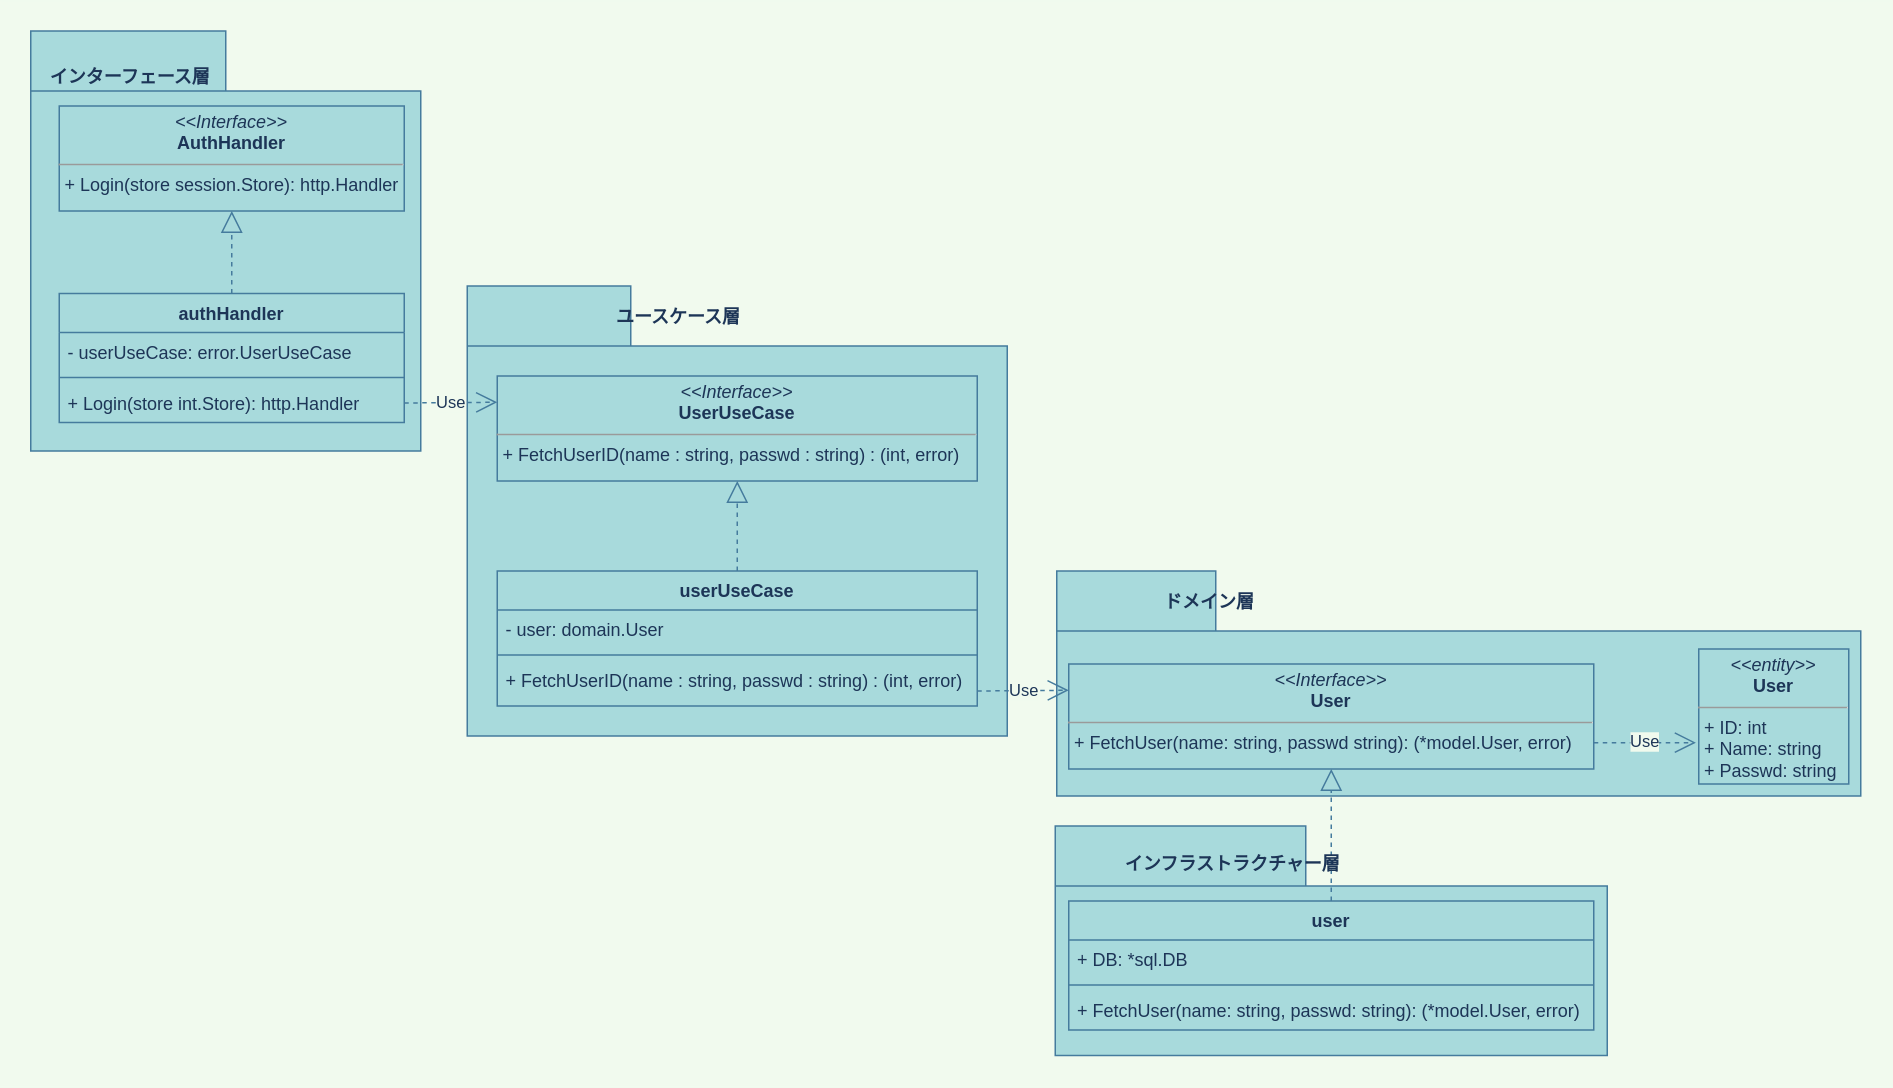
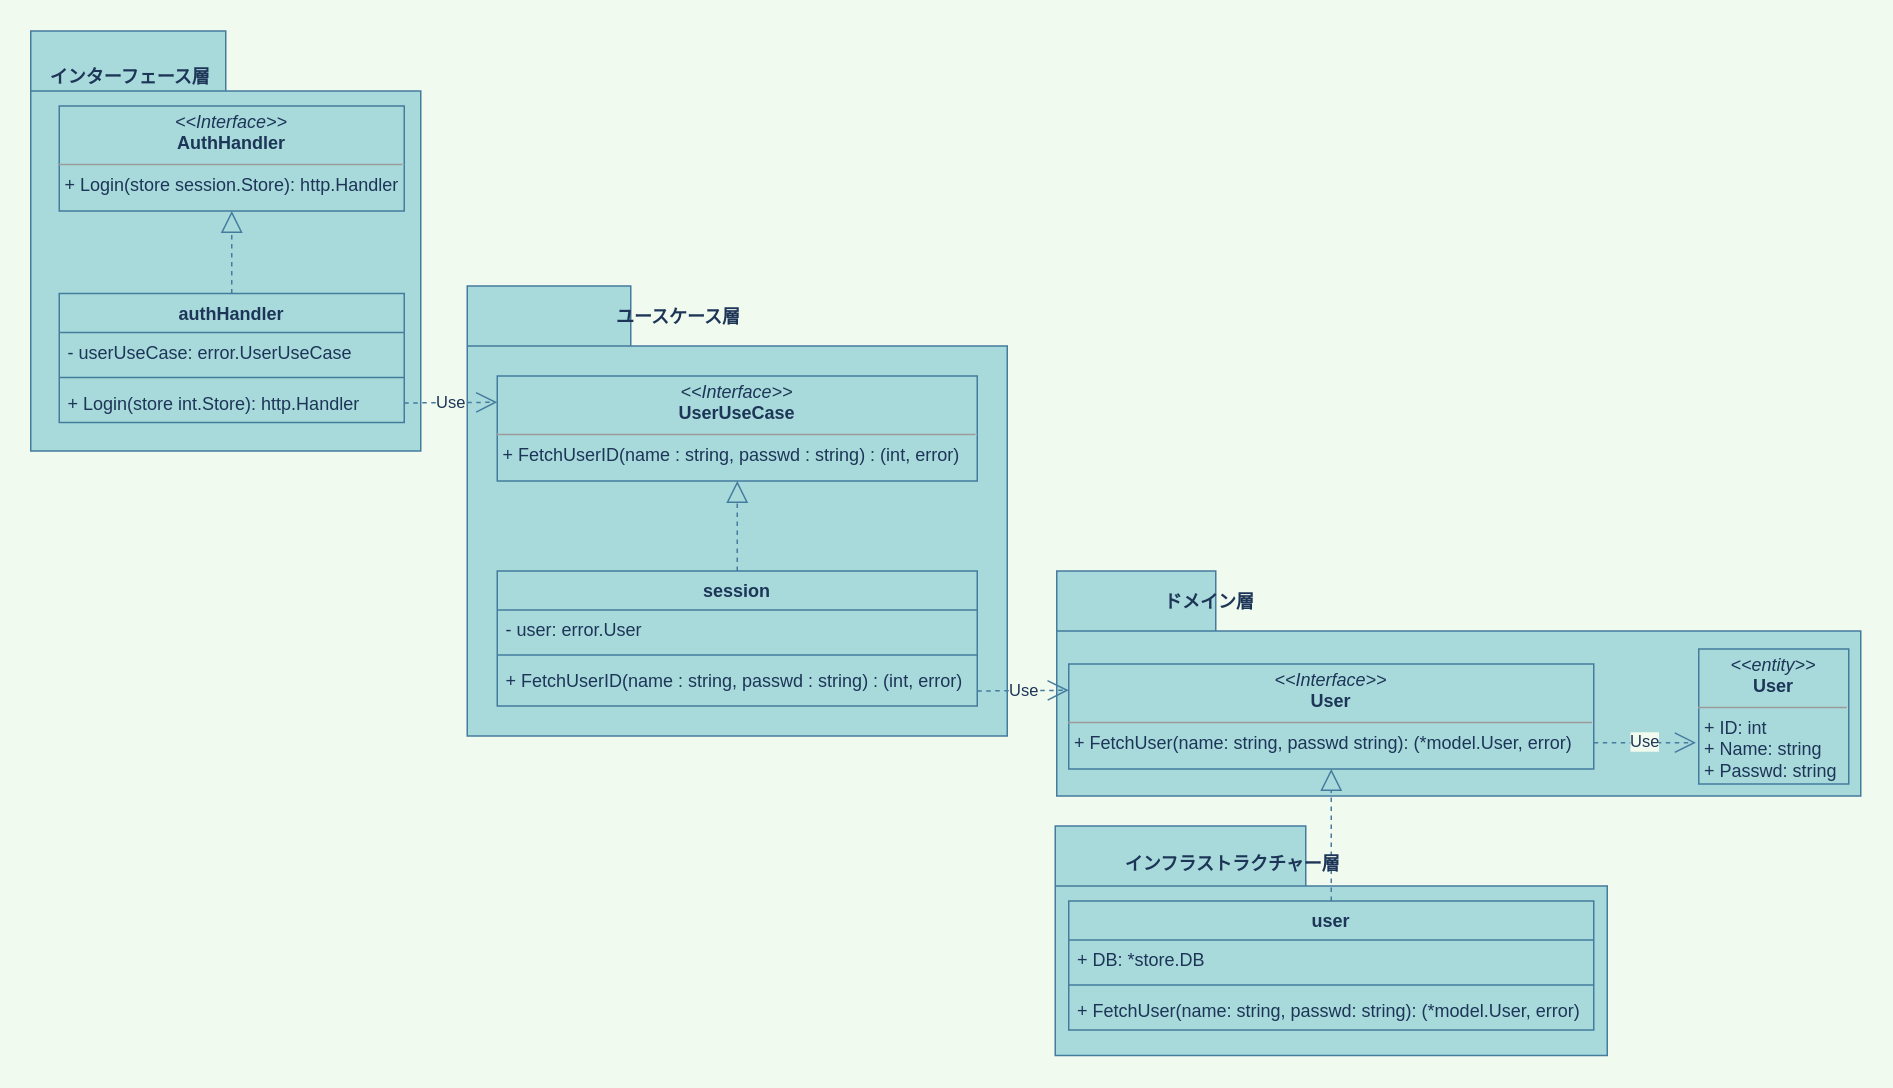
node "userUseCase": label "userUseCase" -> "session"
node "- user: domain.User": label "- user: domain.User" -> "- user: error.User"
node "+ DB: *sql.DB": label "+ DB: *sql.DB" -> "+ DB: *store.DB"
